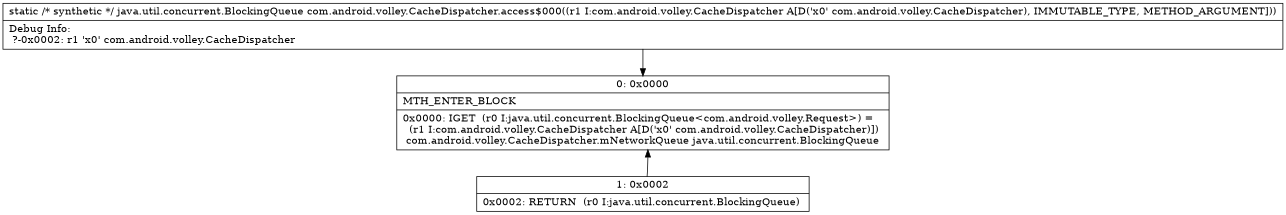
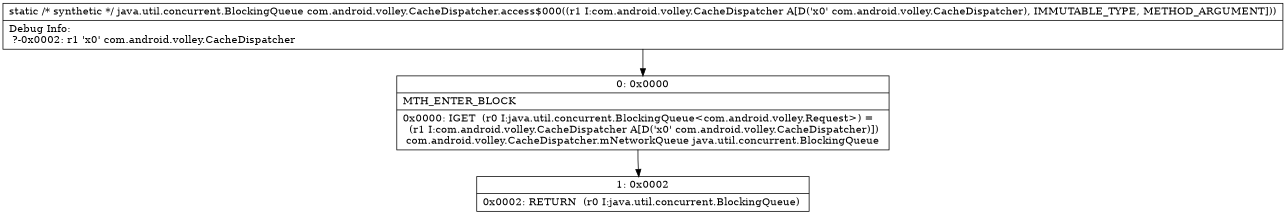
edge "1: 0x0002" -> "0: 0x0000": reversed
